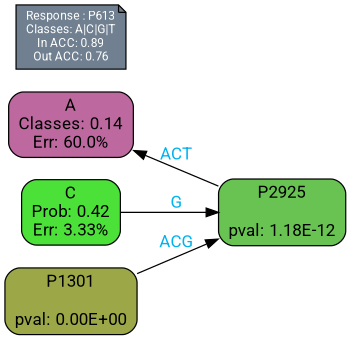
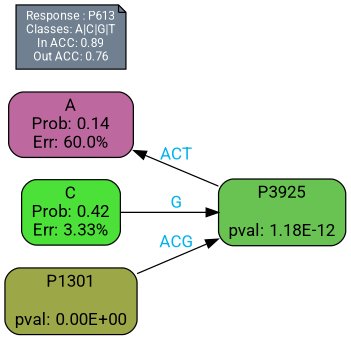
node "A Classes: 0.14 Err: 60.0%": label "A Classes: 0.14 Err: 60.0%" -> "A Prob: 0.14 Err: 60.0%"
node "P2925 pval: 1.18E-12": label "P2925 pval: 1.18E-12" -> "P3925 pval: 1.18E-12"
